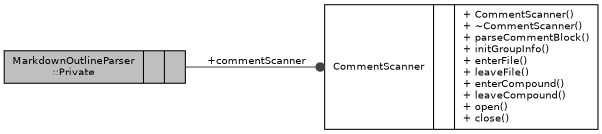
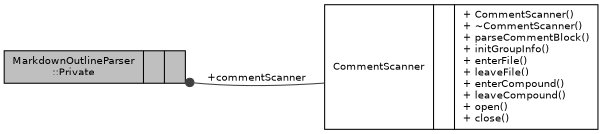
edge "MarkdownOutlineParser" -> "CommentScanner": reversed
